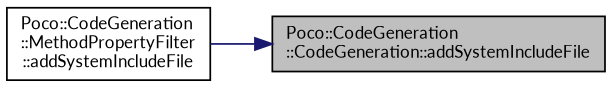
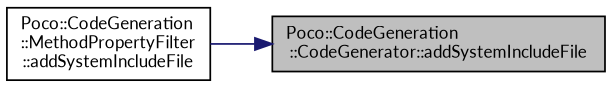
node "Poco::CodeGeneration ::CodeGeneration::addSystemIncludeFile": label "Poco::CodeGeneration ::CodeGeneration::addSystemIncludeFile" -> "Poco::CodeGeneration ::CodeGenerator::addSystemIncludeFile"
